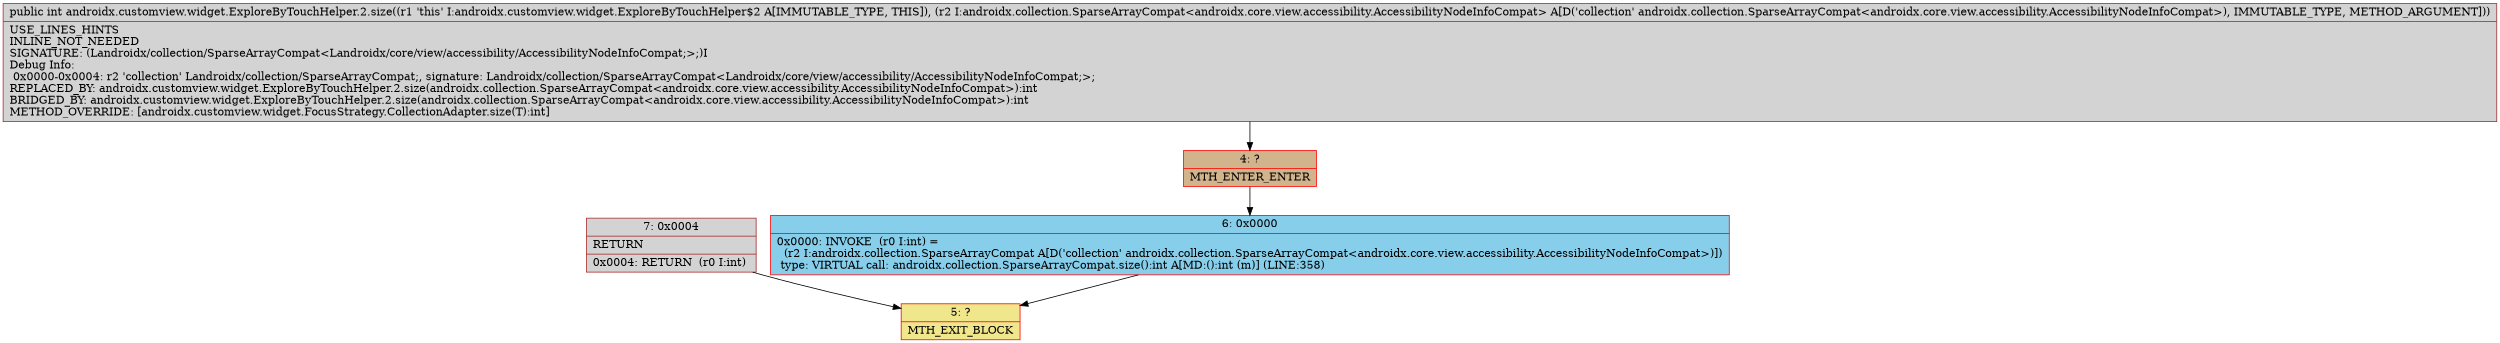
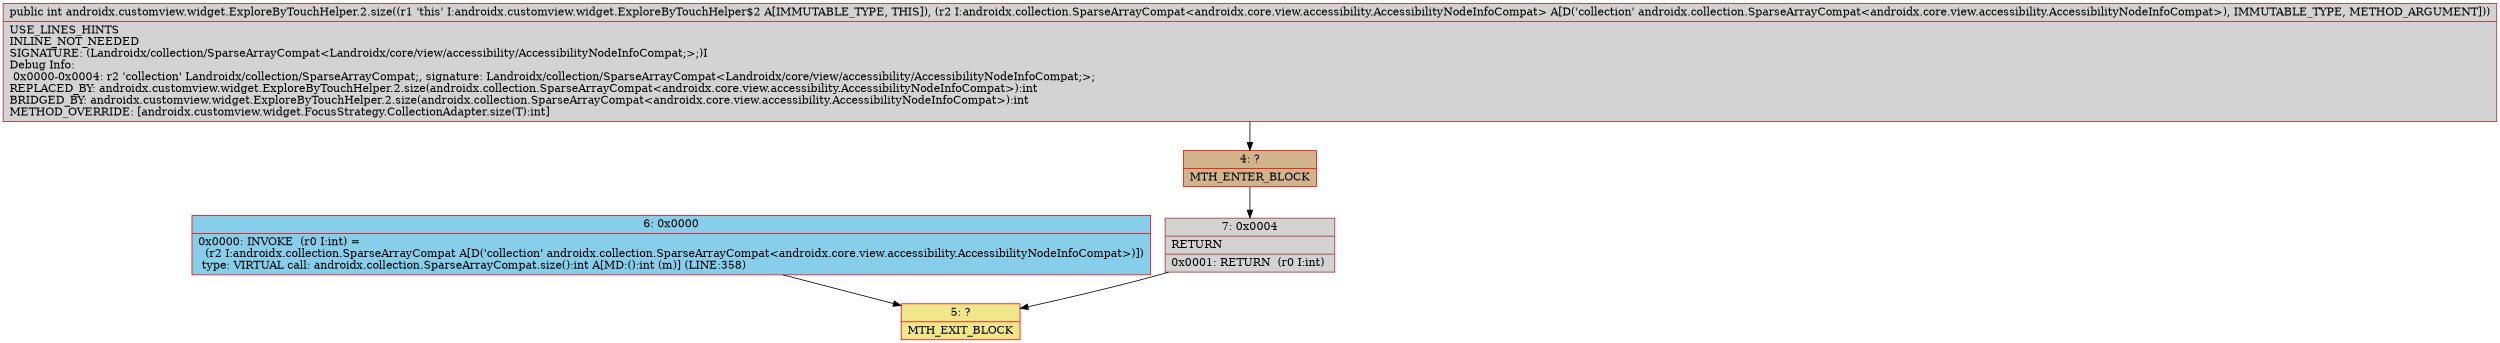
node "4: ?": text "MTH_ENTER_ENTER" -> "MTH_ENTER_BLOCK"
edge "4: ?" -> "6: 0x0000": now "4: ?" -> "7: 0x0004"
node "7: 0x0004": text "0x0004: RETURN  (r0 I:int)" -> "0x0001: RETURN  (r0 I:int)"
